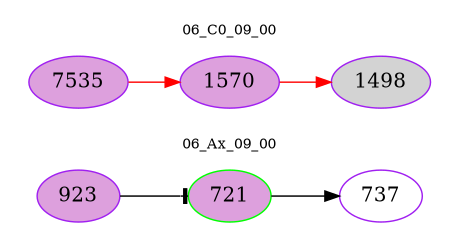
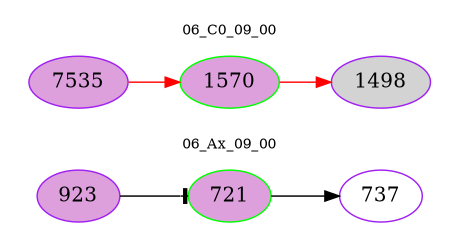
node "1570": color purple -> green
